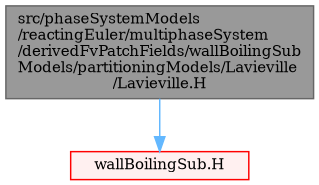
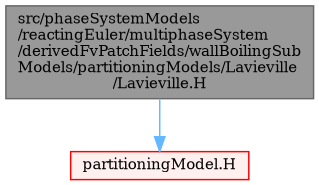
node "wallBoilingSub.H": label "wallBoilingSub.H" -> "partitioningModel.H"
